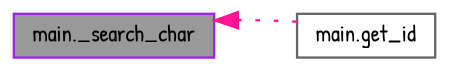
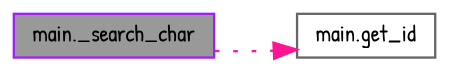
edge "main.get_id" -> "main._search_char": reversed
